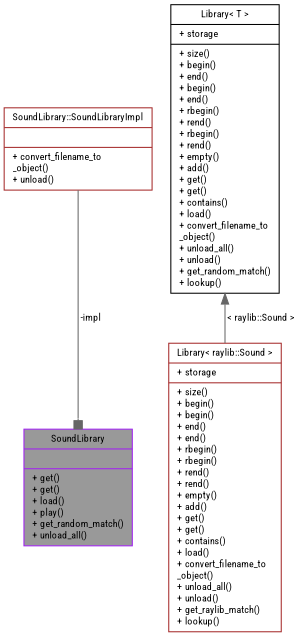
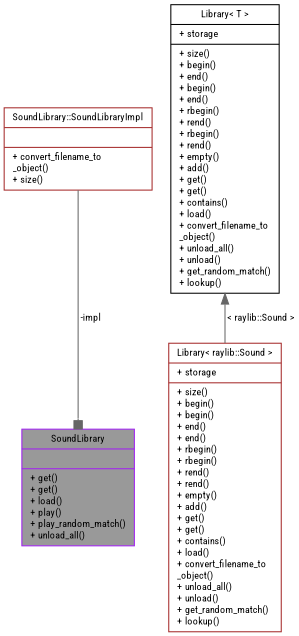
node "SoundLibrary::SoundLibraryImpl": text "+ unload()" -> "+ size()"
node "SoundLibrary": text "+ get_random_match()" -> "+ play_random_match()"
node "Library< raylib::Sound >": text "+ get_raylib_match()" -> "+ get_random_match()"
